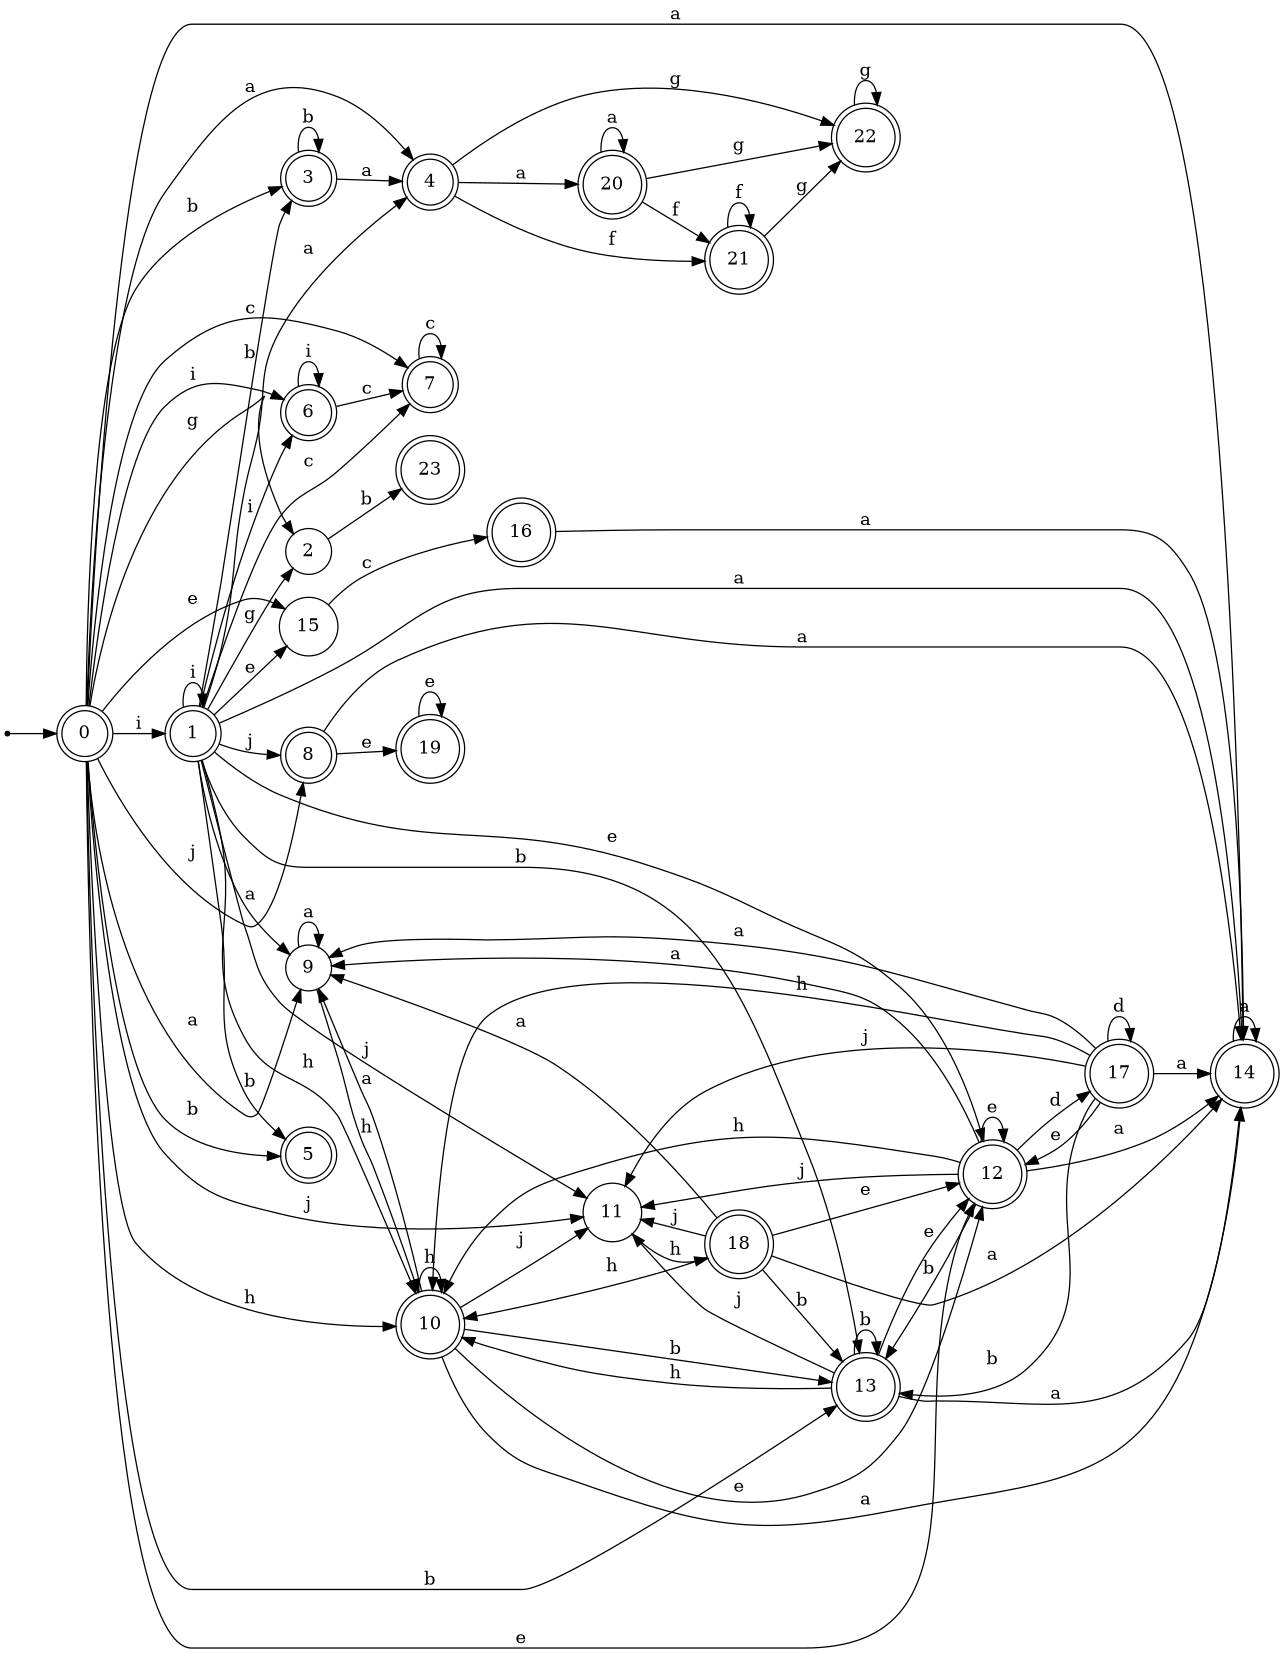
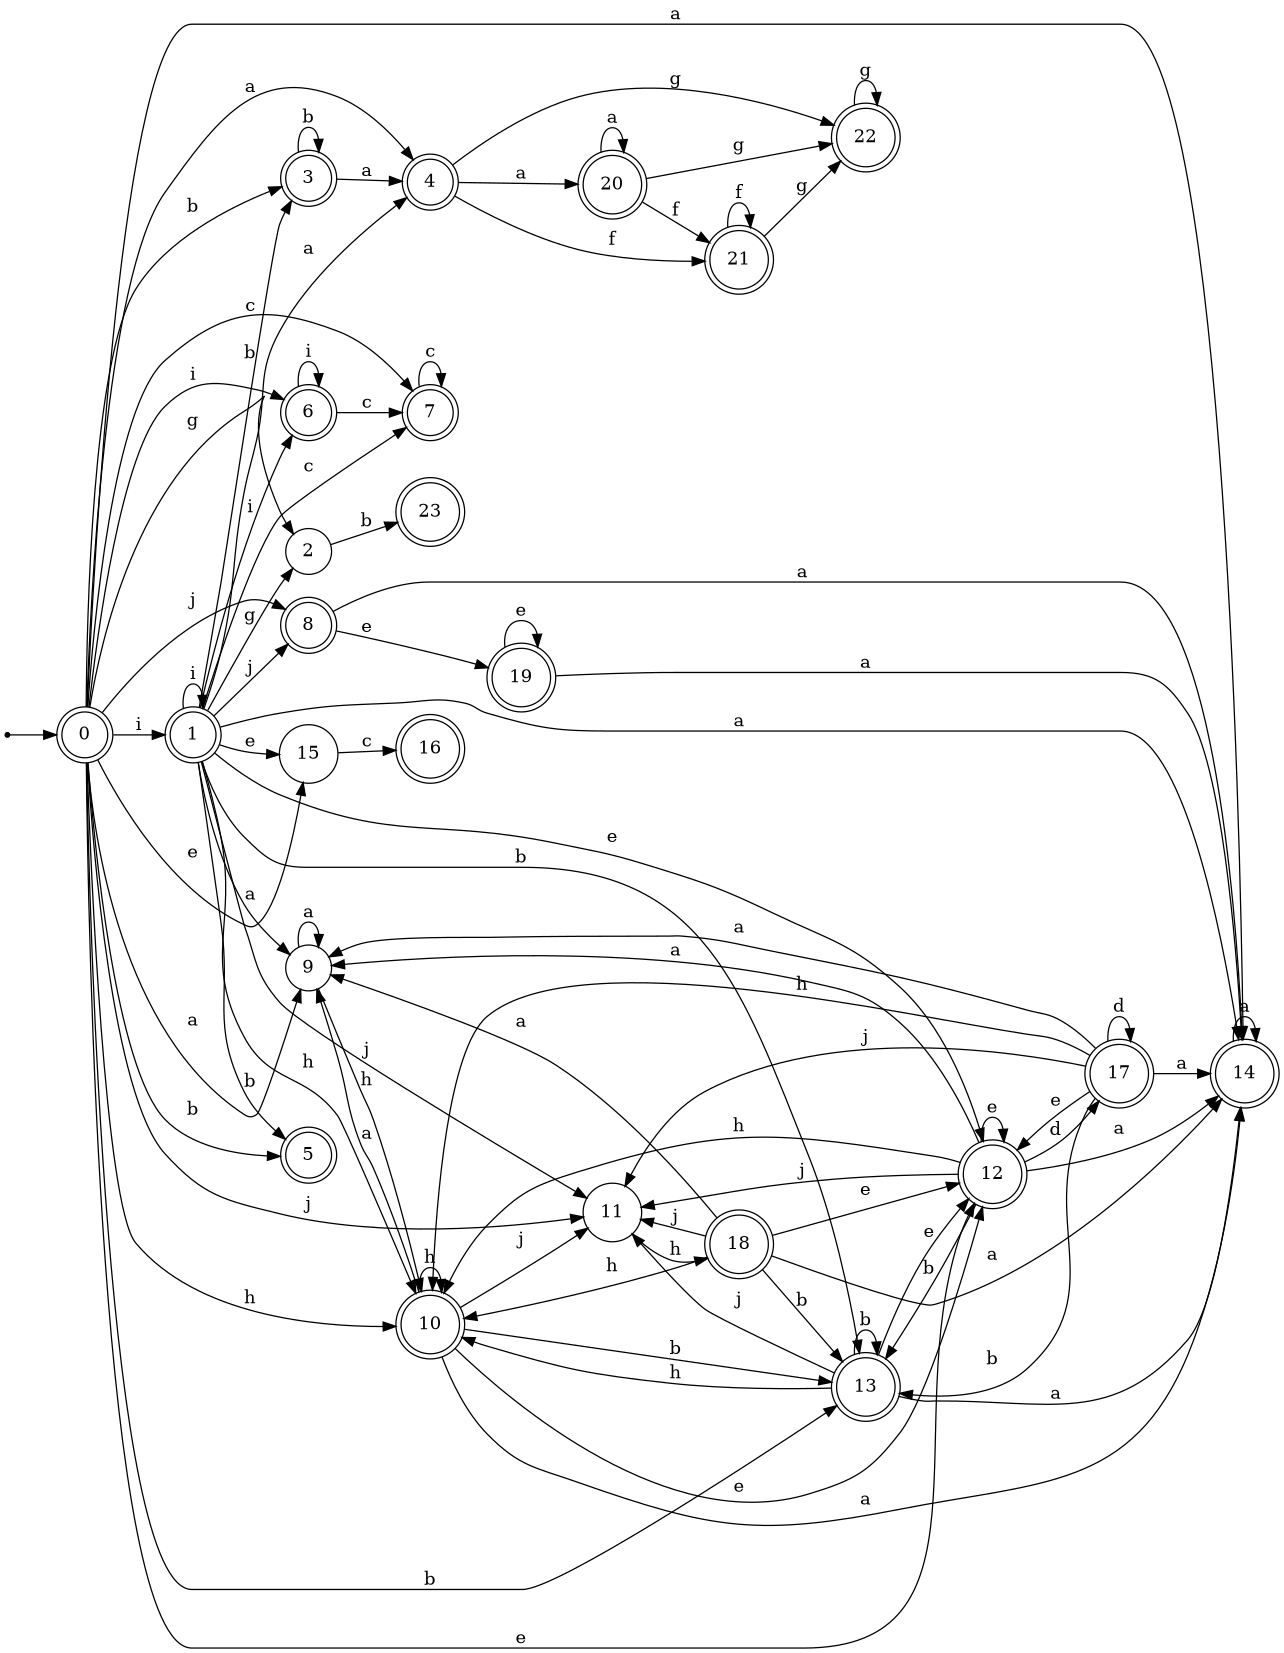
edge "16" -> "14": now "19" -> "14"
